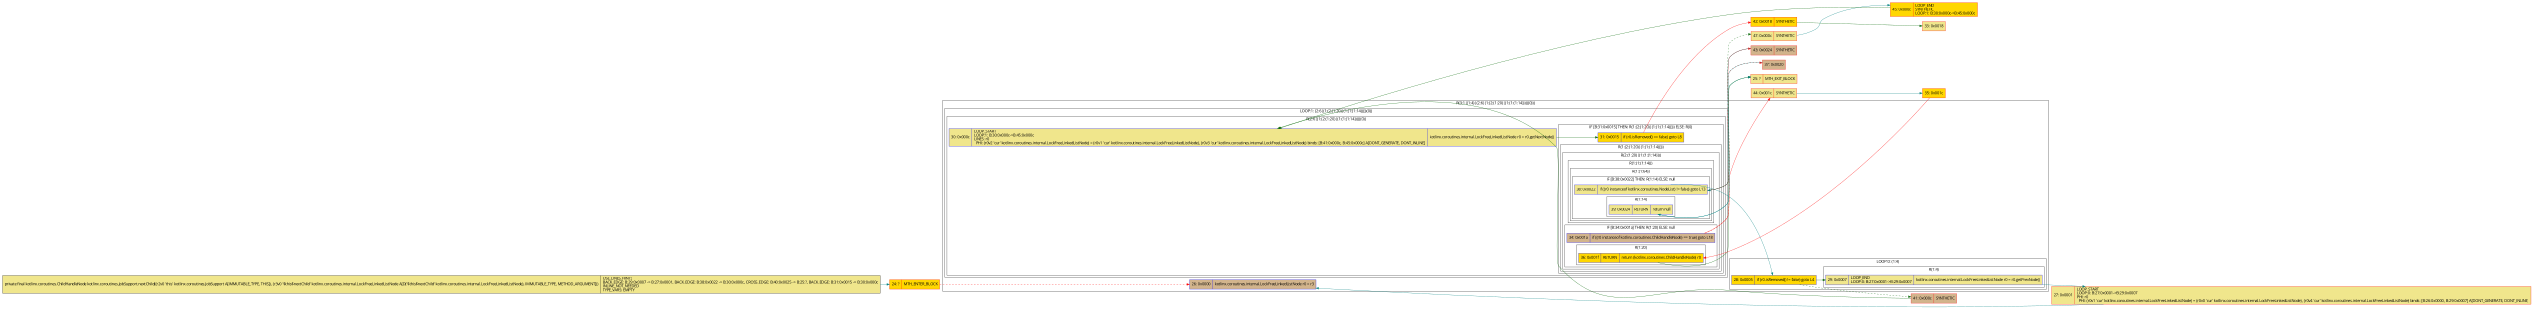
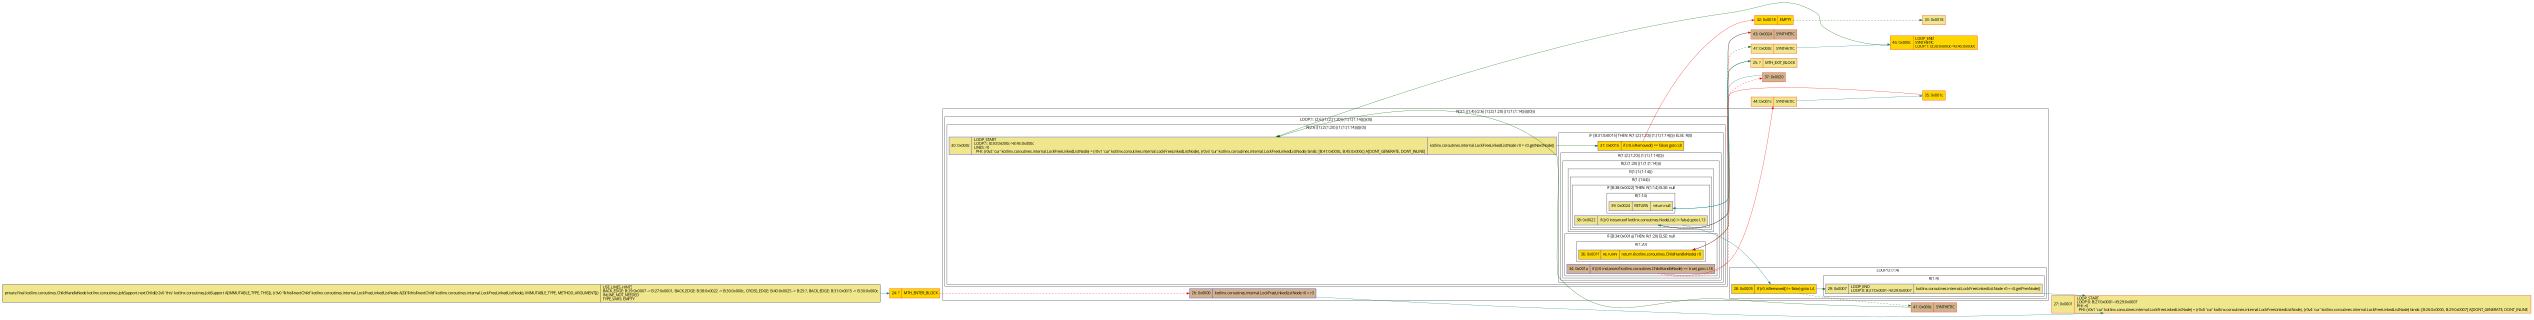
node "42: 0x0018": text "SYNTHETIC" -> "EMPTY"
edge "42: 0x0018" -> "33: 0x0018": style solid -> dashed
edge "36: 0x001f" -> "25: ?": reversed
edge "27: 0x0001" -> "26: 0x0000": reversed
